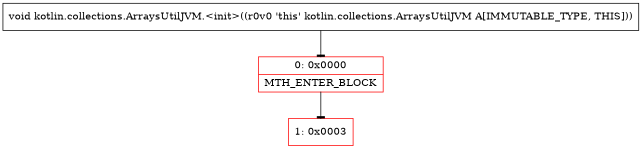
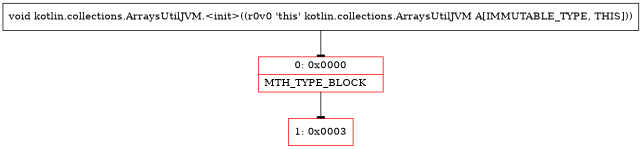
node "0: 0x0000": text "MTH_ENTER_BLOCK" -> "MTH_TYPE_BLOCK"
